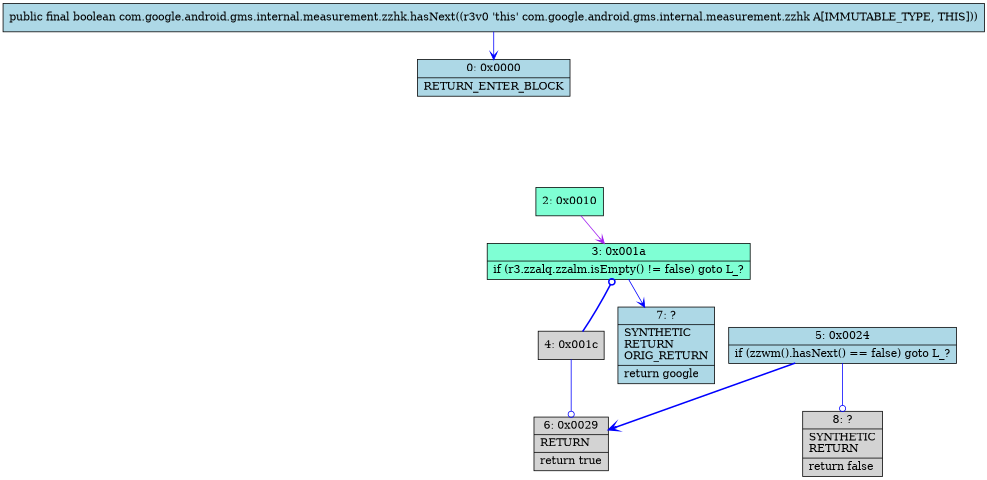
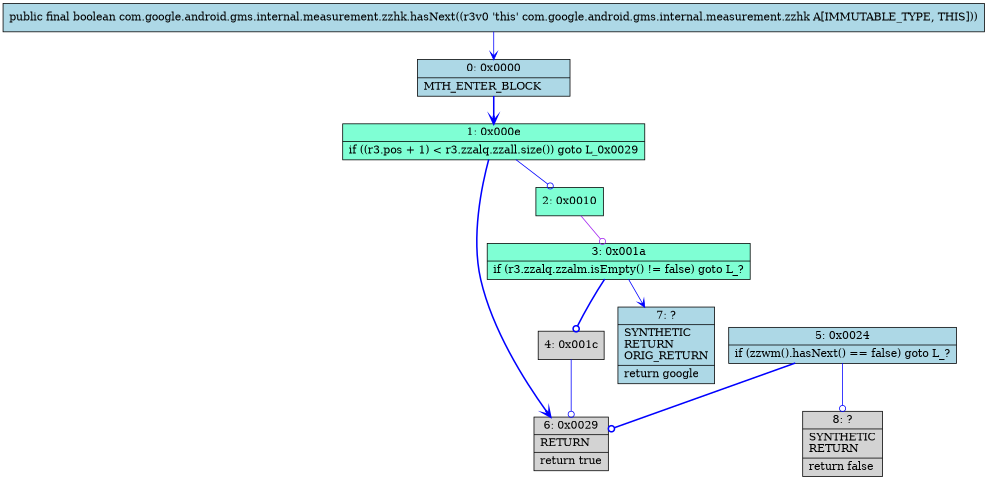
node "0: 0x0000": text "RETURN_ENTER_BLOCK" -> "MTH_ENTER_BLOCK"
node "1: 0x000e": added
edge "2: 0x0010" -> "3: 0x001a": arrowhead vee -> odot
edge "4: 0x001c" -> "3: 0x001a": reversed
edge "5: 0x0024" -> "6: 0x0029": arrowhead vee -> odot
